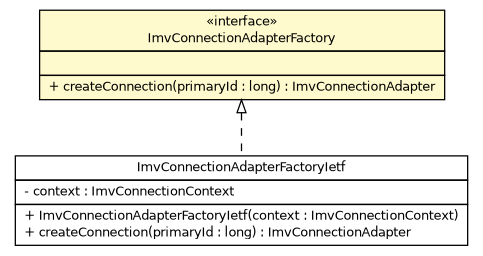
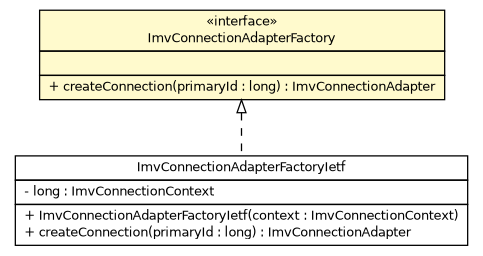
node "ImvConnectionAdapterFactoryIetf": text "- context : ImvConnectionContext" -> "- long : ImvConnectionContext"
